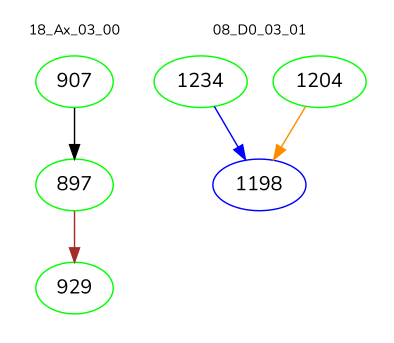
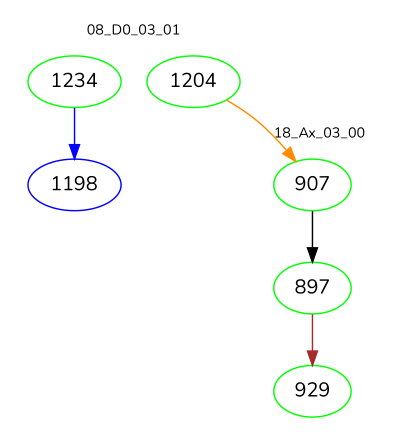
edge "1204" -> "1198": now "1204" -> "907"
